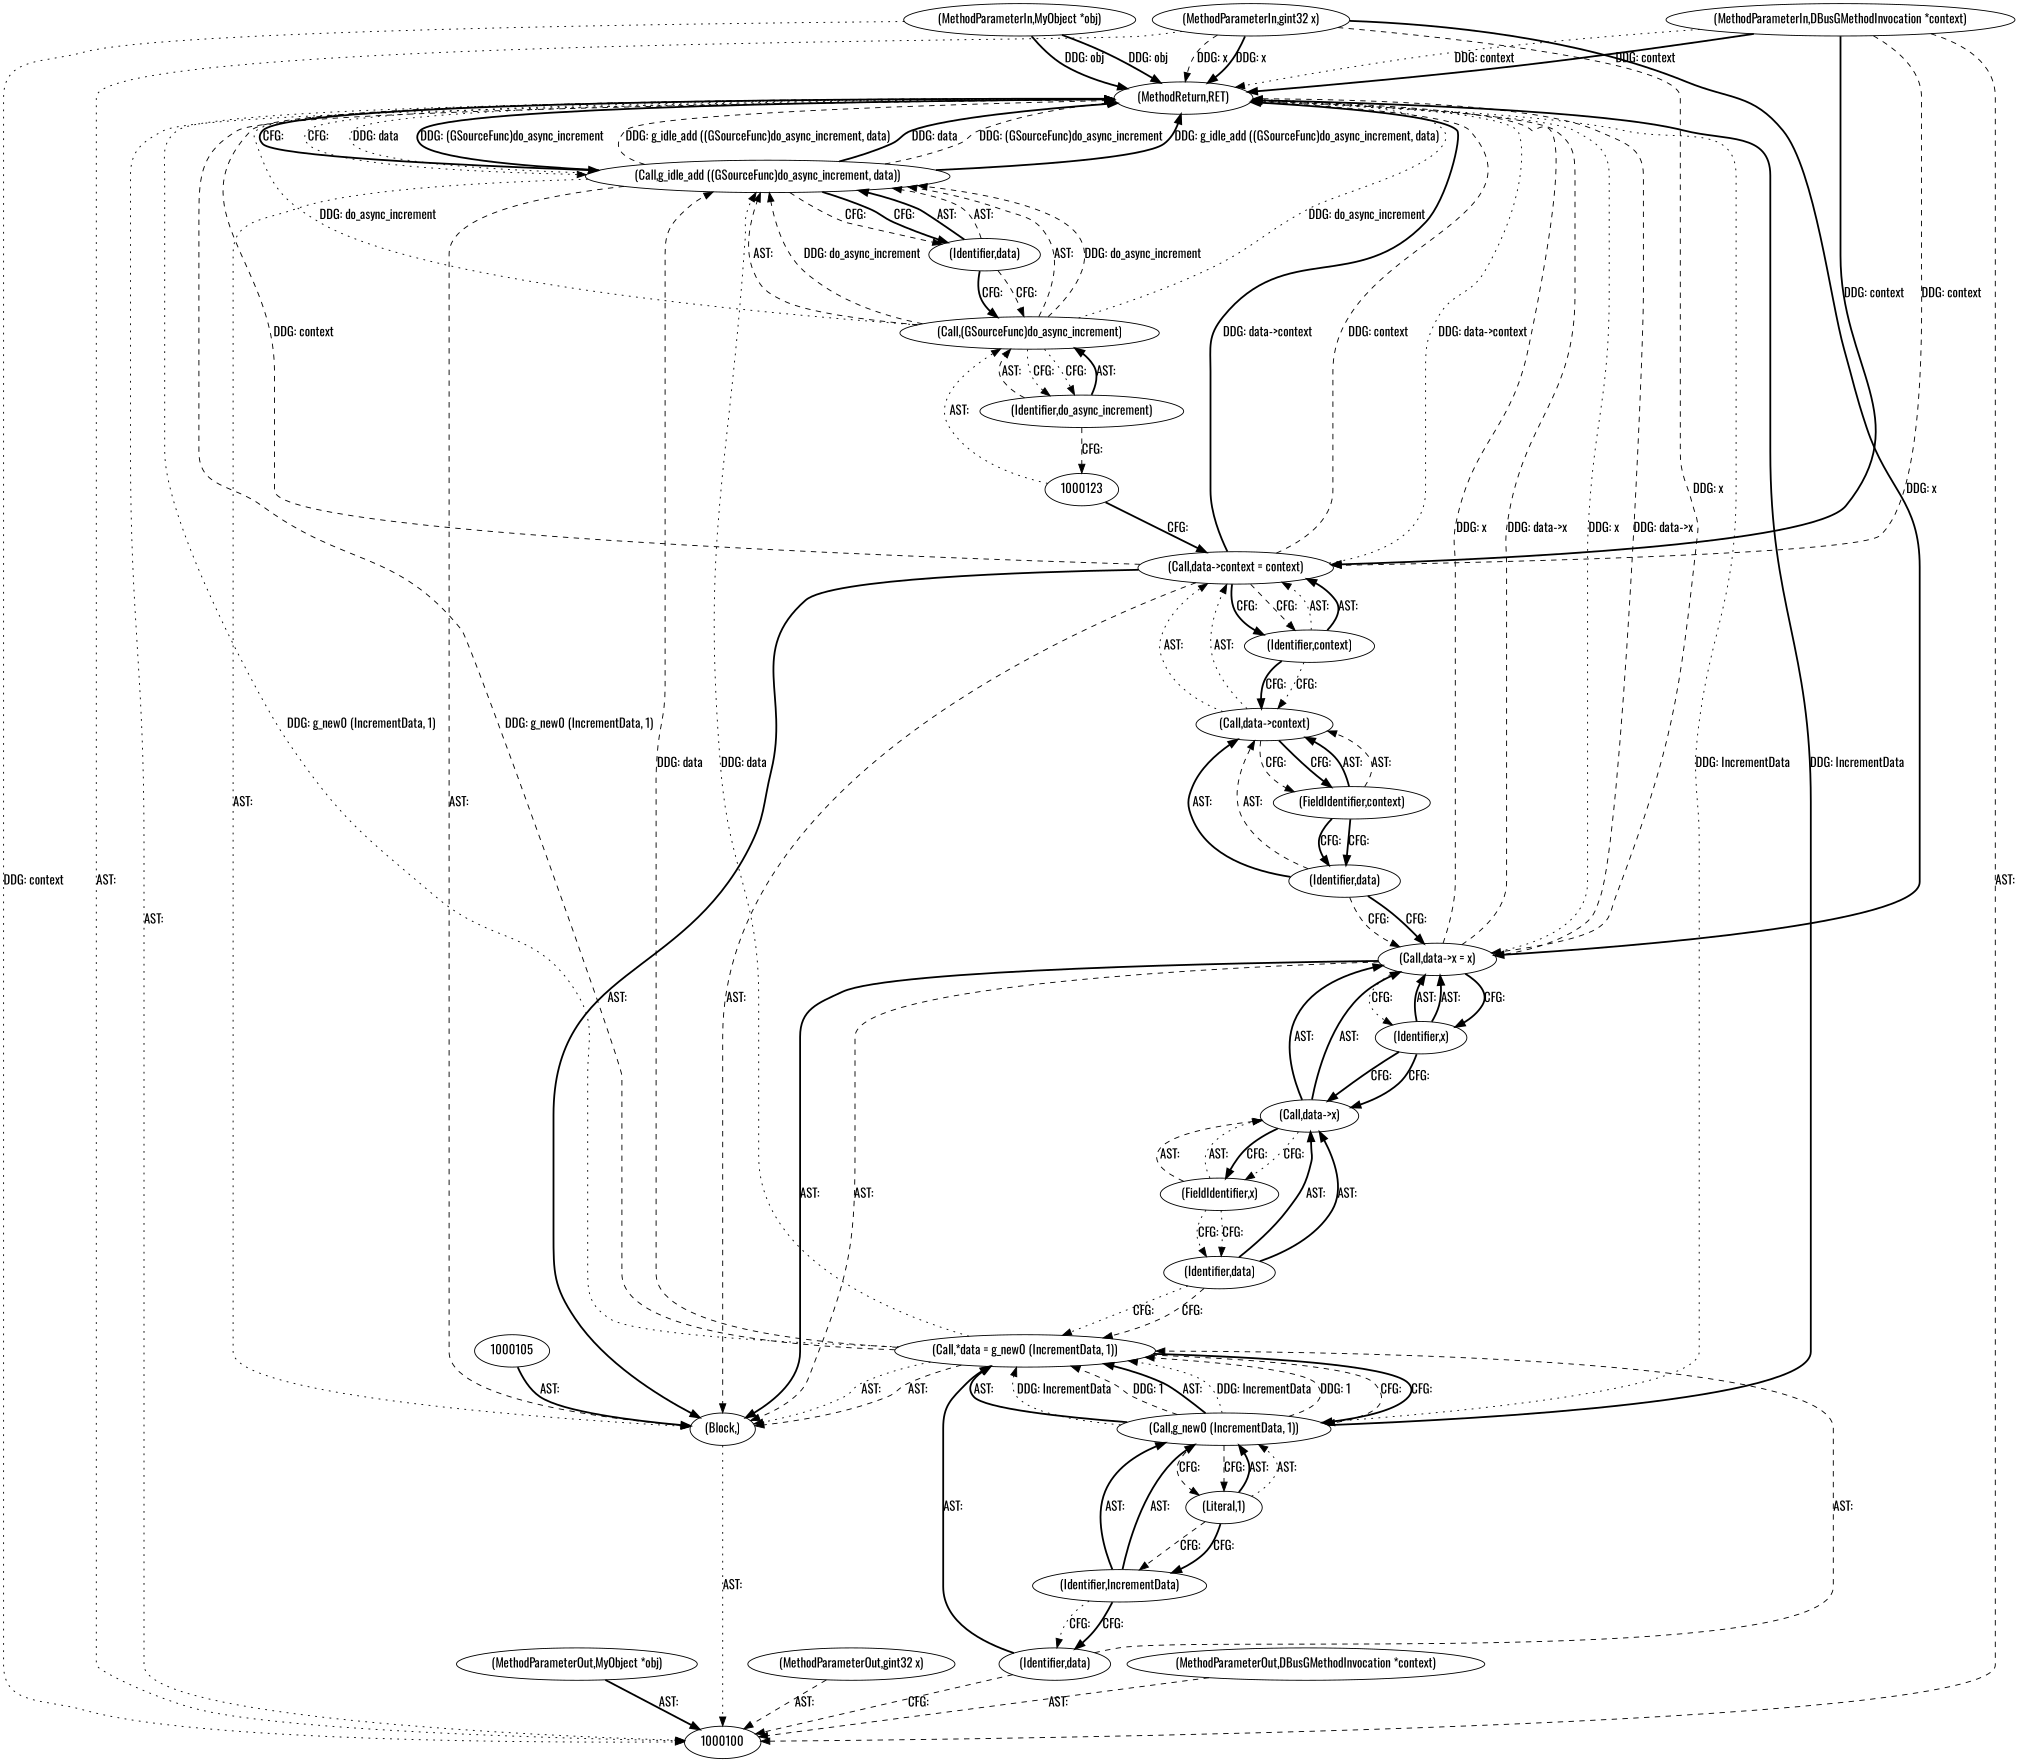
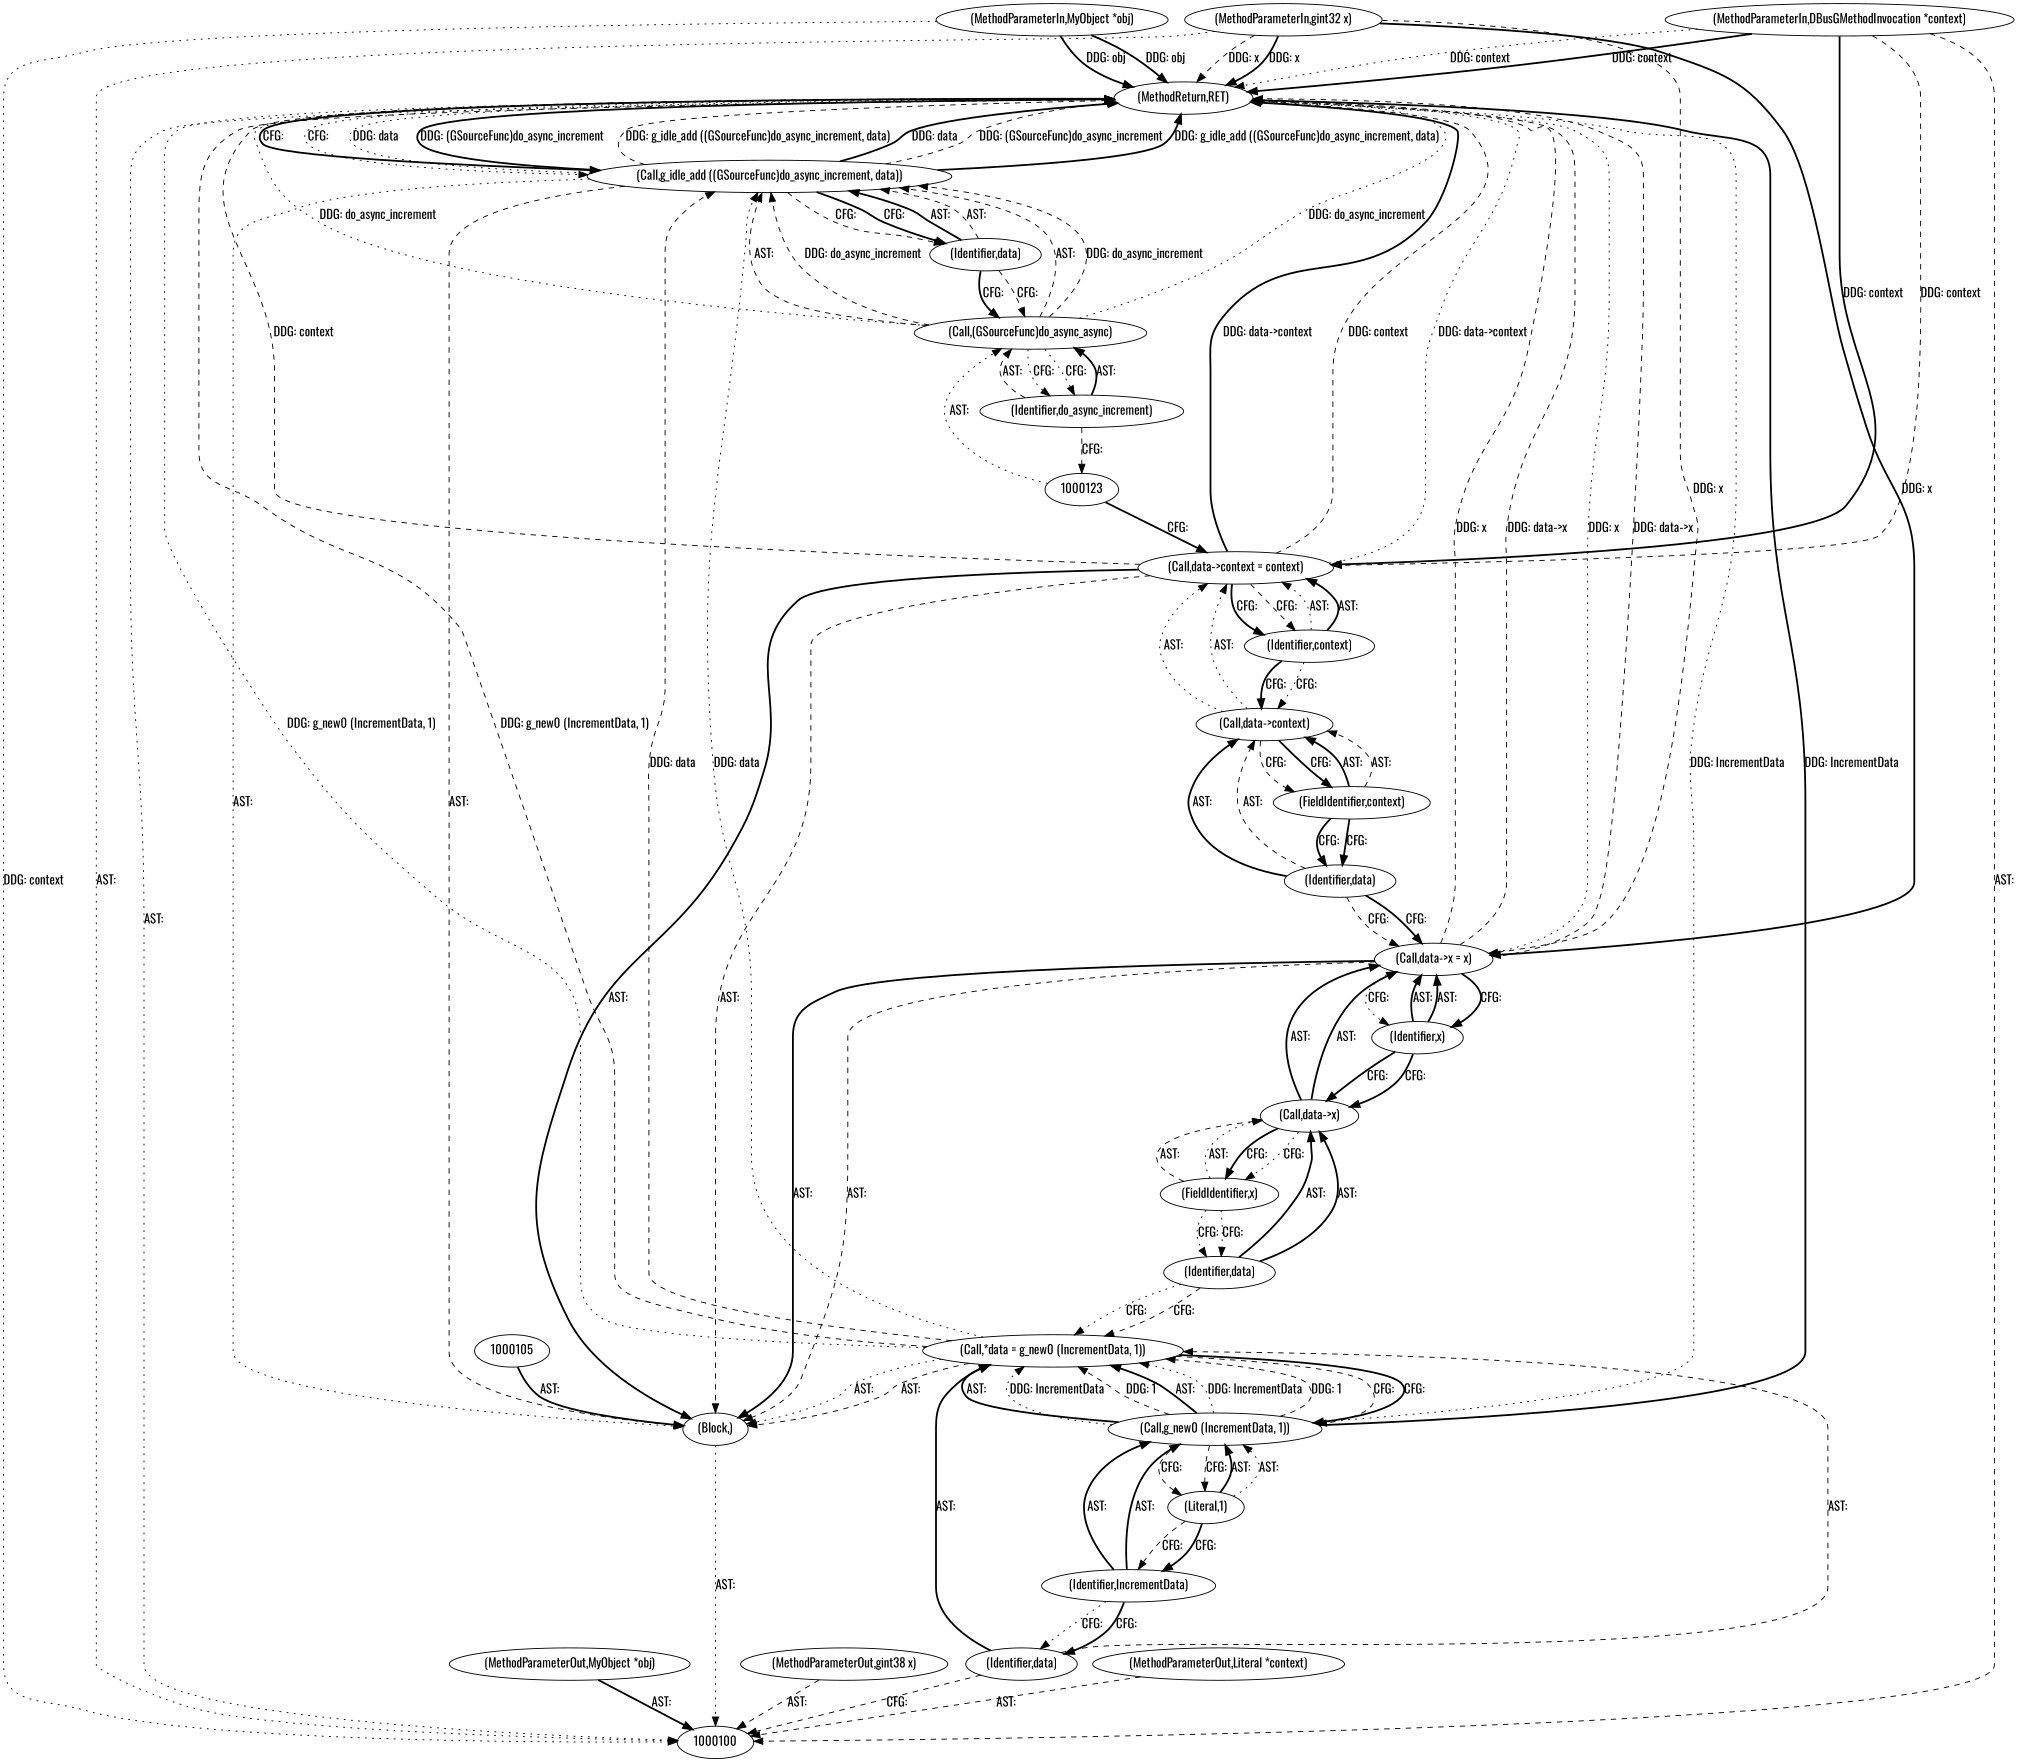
node "(Call,(GSourceFunc)do_async_increment)": label "(Call,(GSourceFunc)do_async_increment)" -> "(Call,(GSourceFunc)do_async_async)"
node "(MethodParameterOut,gint32 x)": label "(MethodParameterOut,gint32 x)" -> "(MethodParameterOut,gint38 x)"
node "(MethodParameterOut,DBusGMethodInvocation *context)": label "(MethodParameterOut,DBusGMethodInvocation *context)" -> "(MethodParameterOut,Literal *context)"
